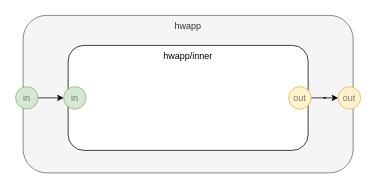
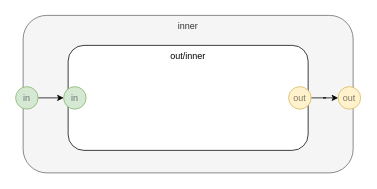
node "hwapp": label "hwapp" -> "inner"
node "hwapp/inner": label "hwapp/inner" -> "out/inner"
